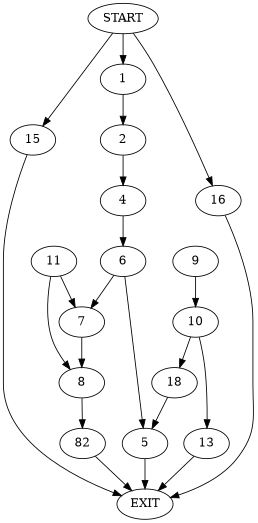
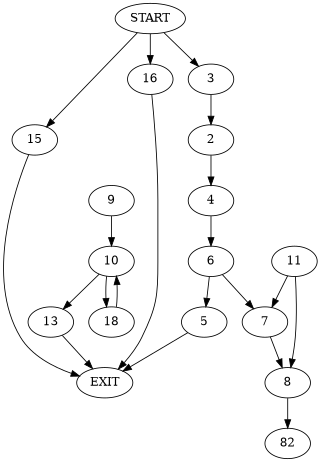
node "1": label "1" -> "3"
edge "18" -> "5": now "18" -> "10"
edge "82" -> "EXIT": removed
